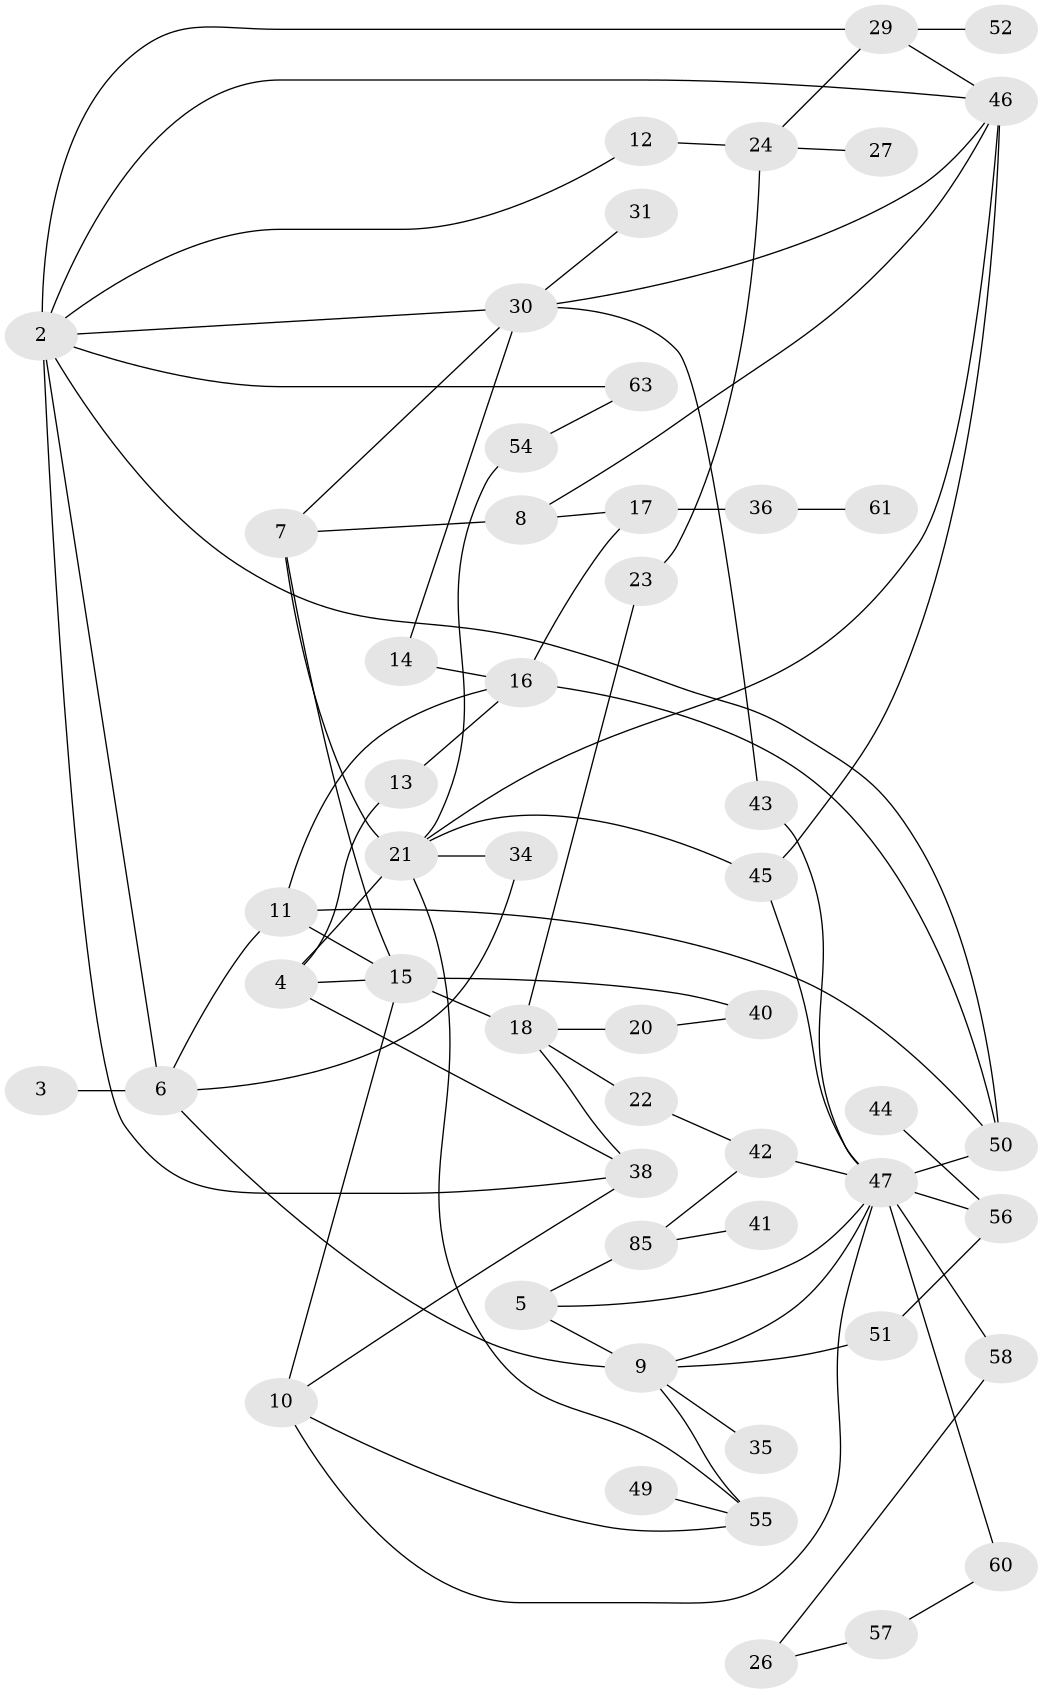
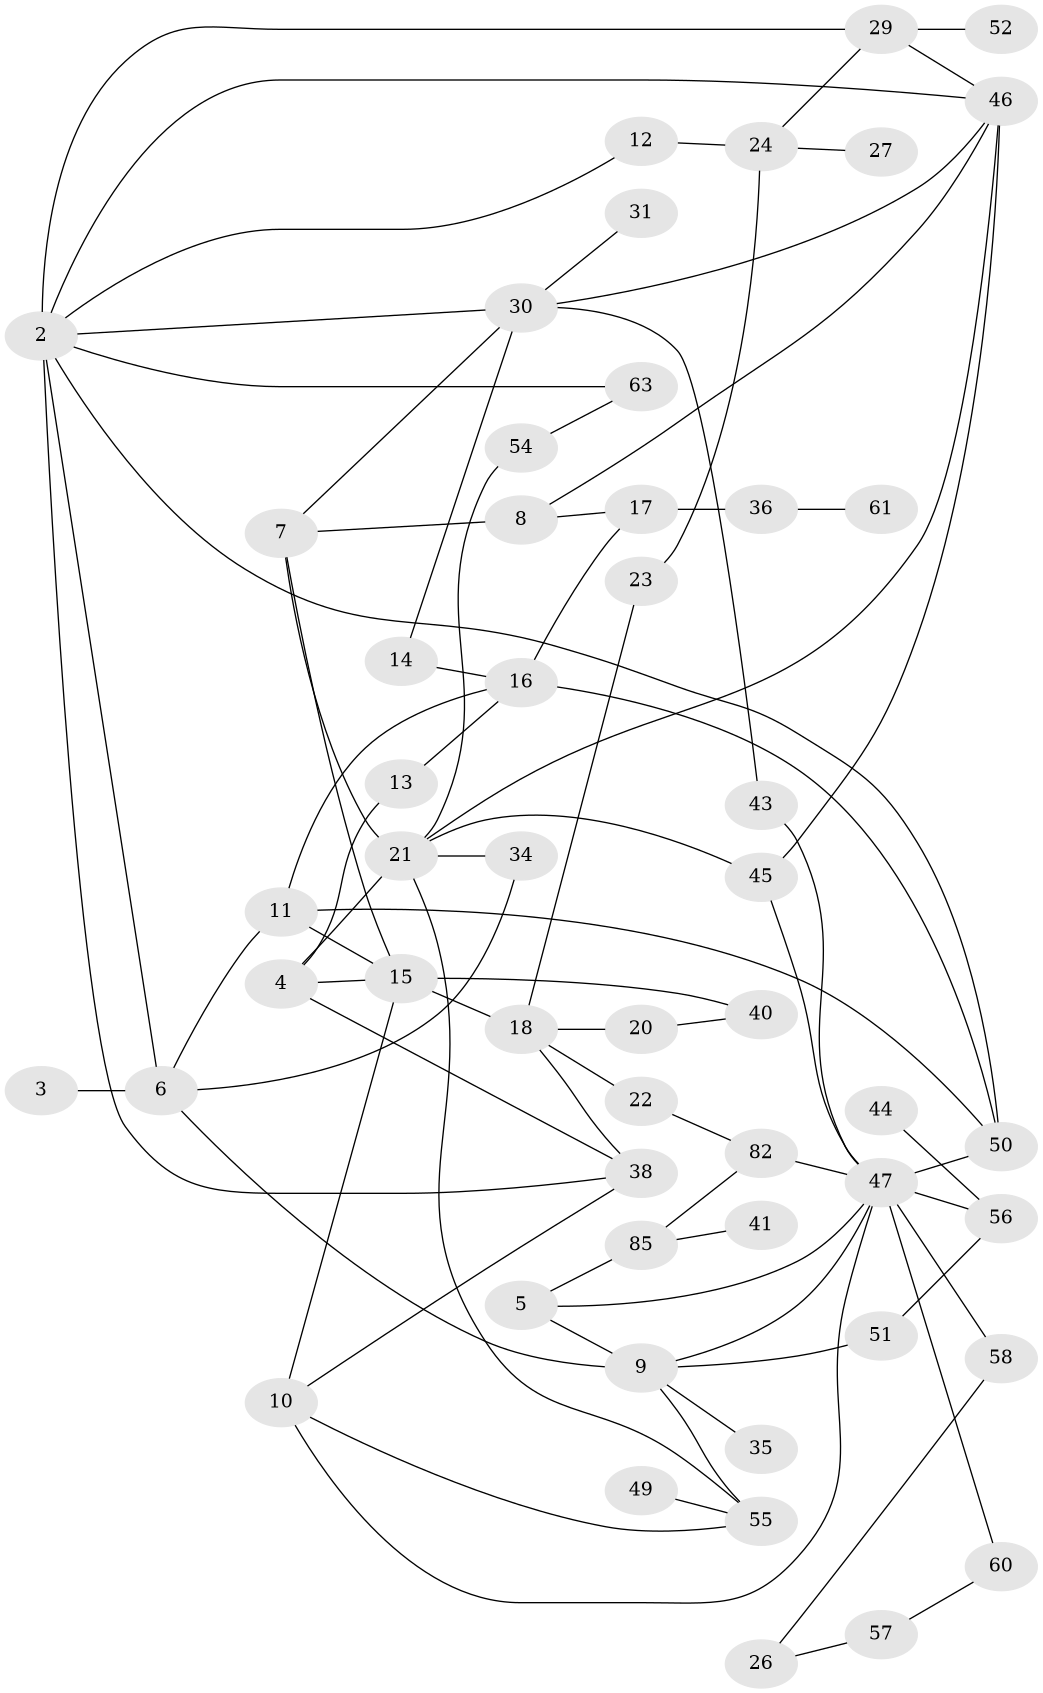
node "42": label "42" -> "82"
